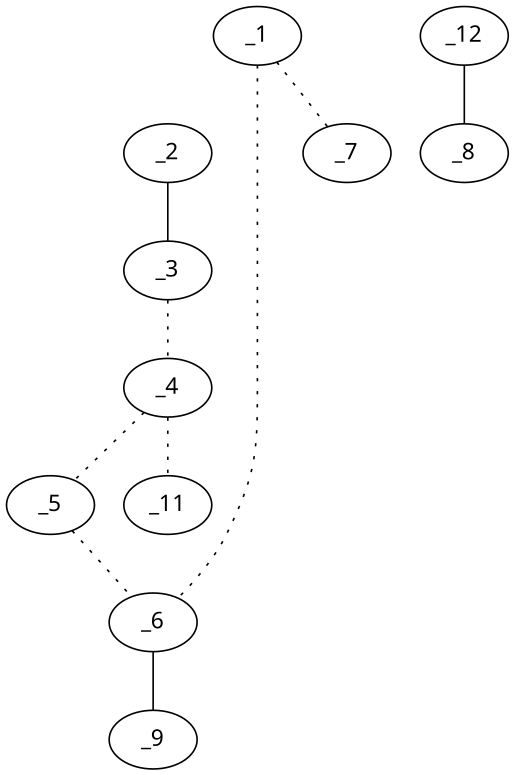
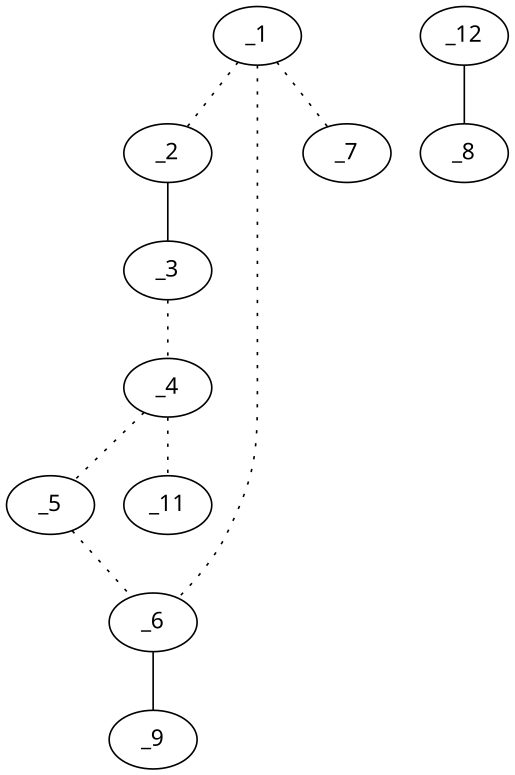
edge "_1" -- "_2": added
